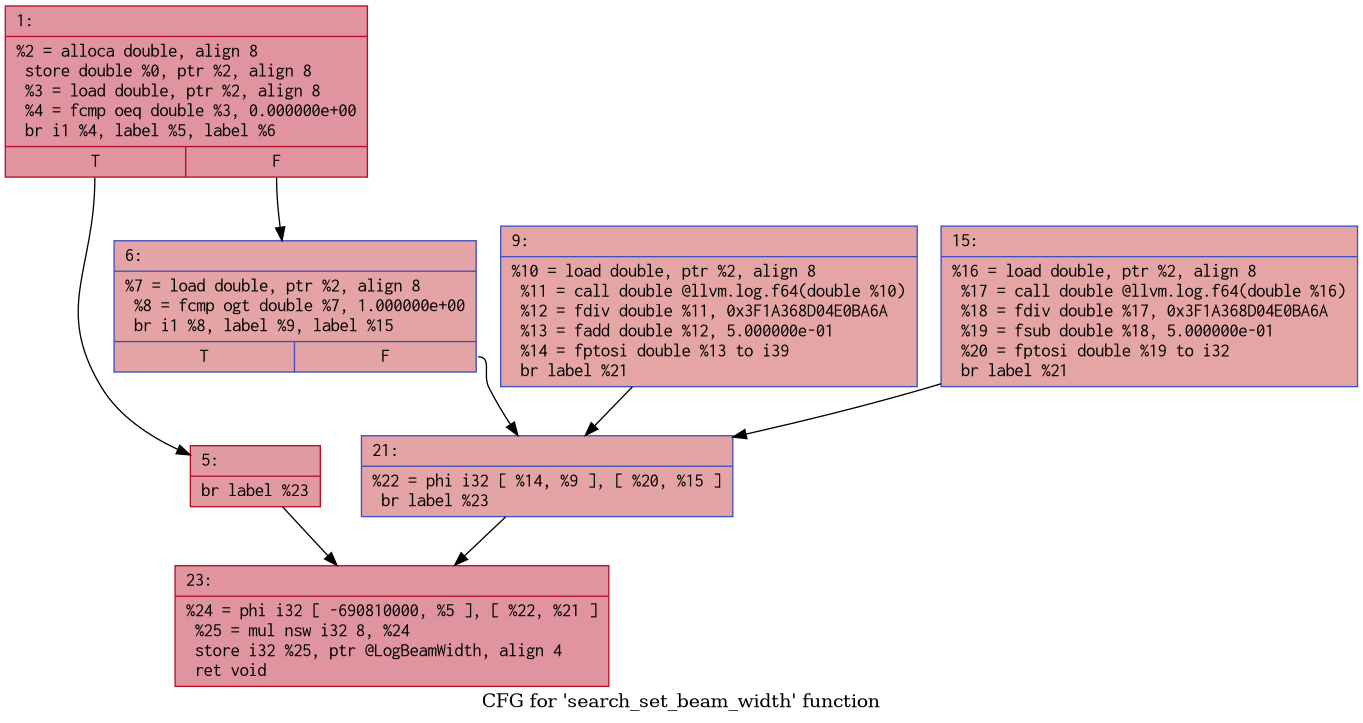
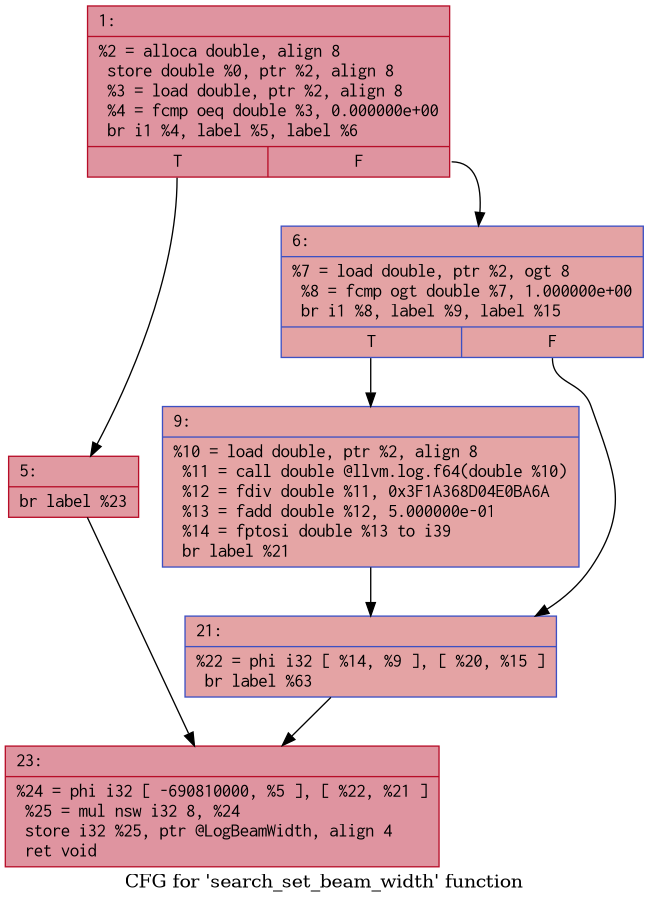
node "6:": text "%7 = load double, ptr %2, align 8" -> "%7 = load double, ptr %2, ogt 8"
node "15:": removed
edge "6:" -> "9:": added
node "21:": text "br label %23" -> "br label %63"
